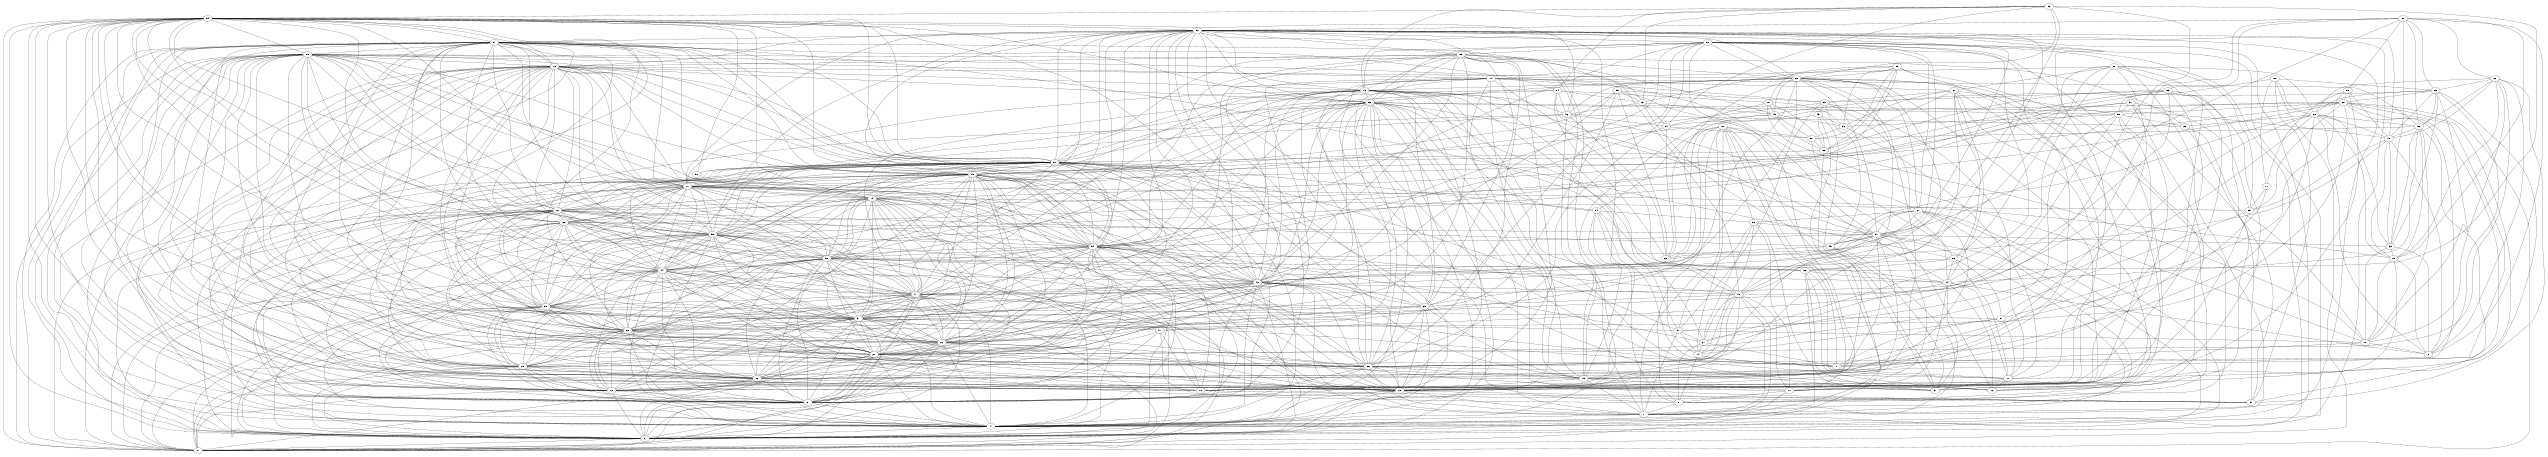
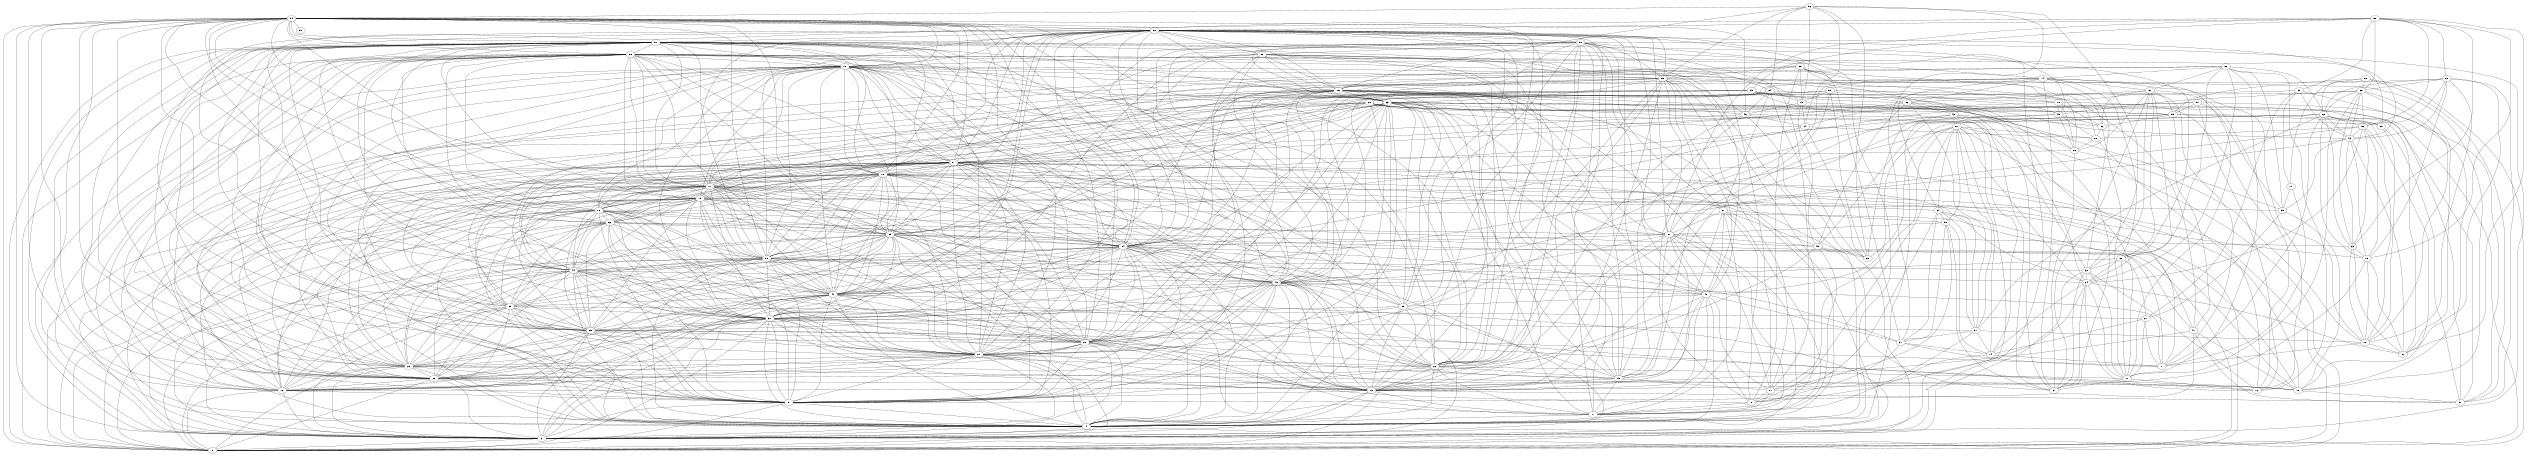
edge "56" -> "74": removed
edge "44" -> "46": reversed
edge "50" -> "81": now "22" -> "81"
edge "29" -> "94": removed
edge "7" -> "58": removed
